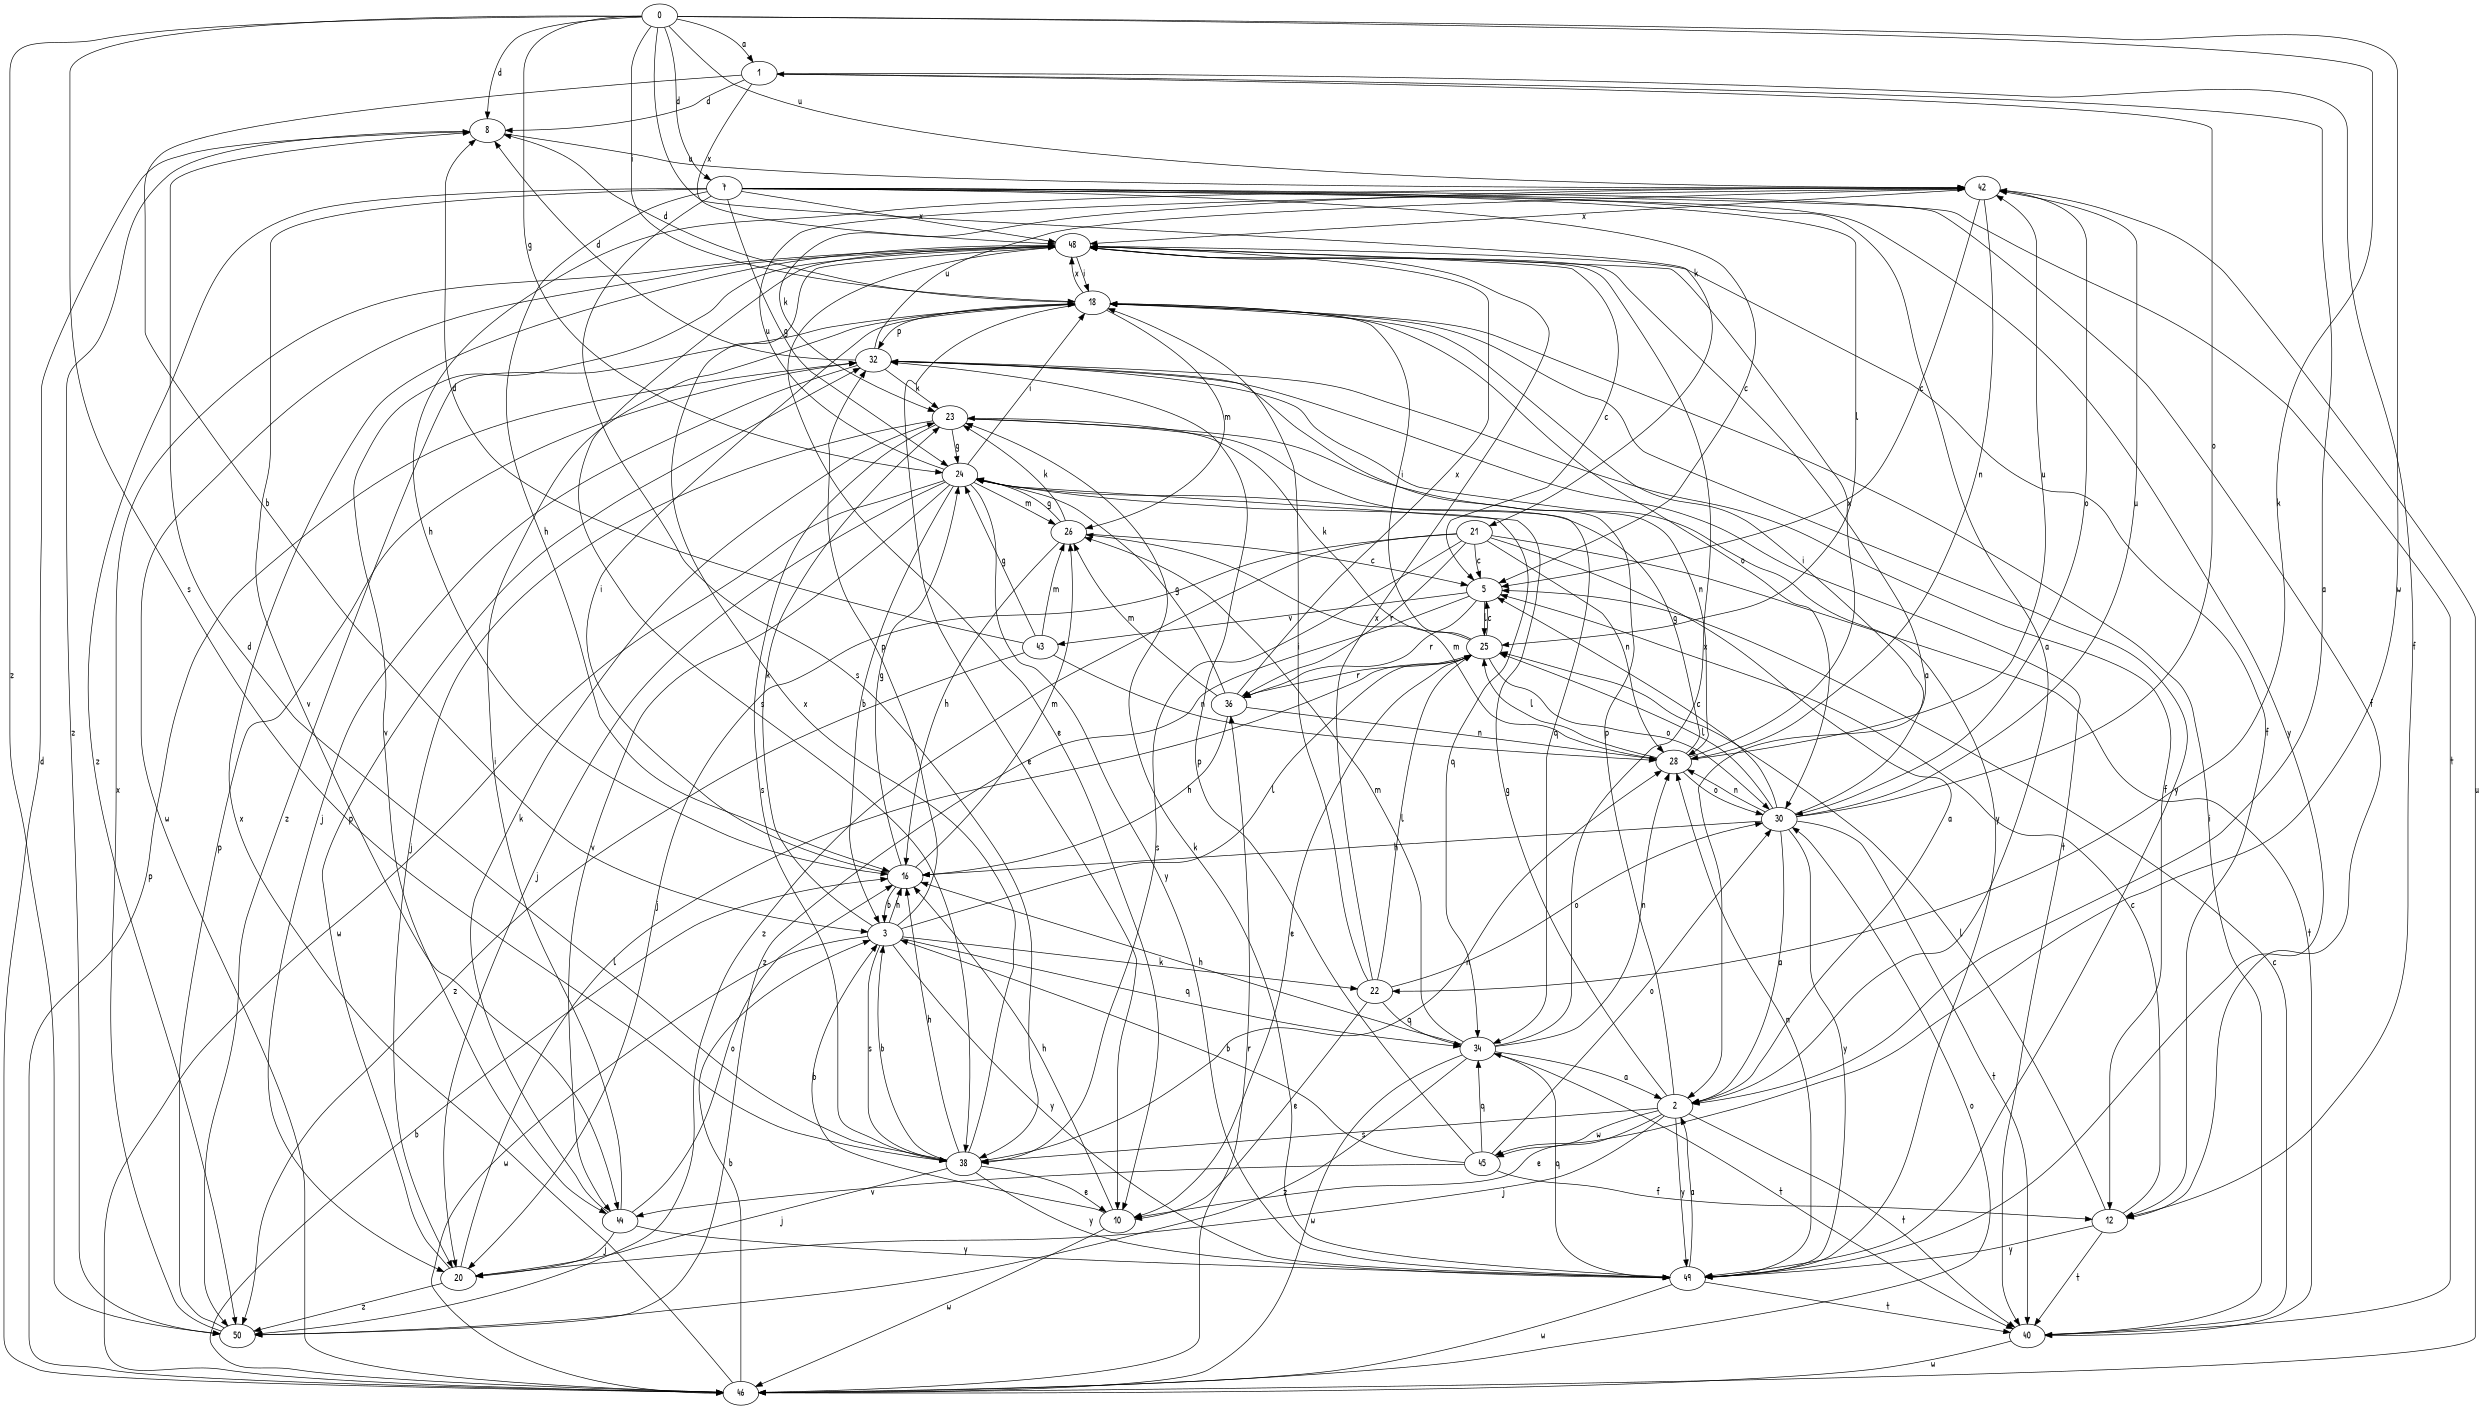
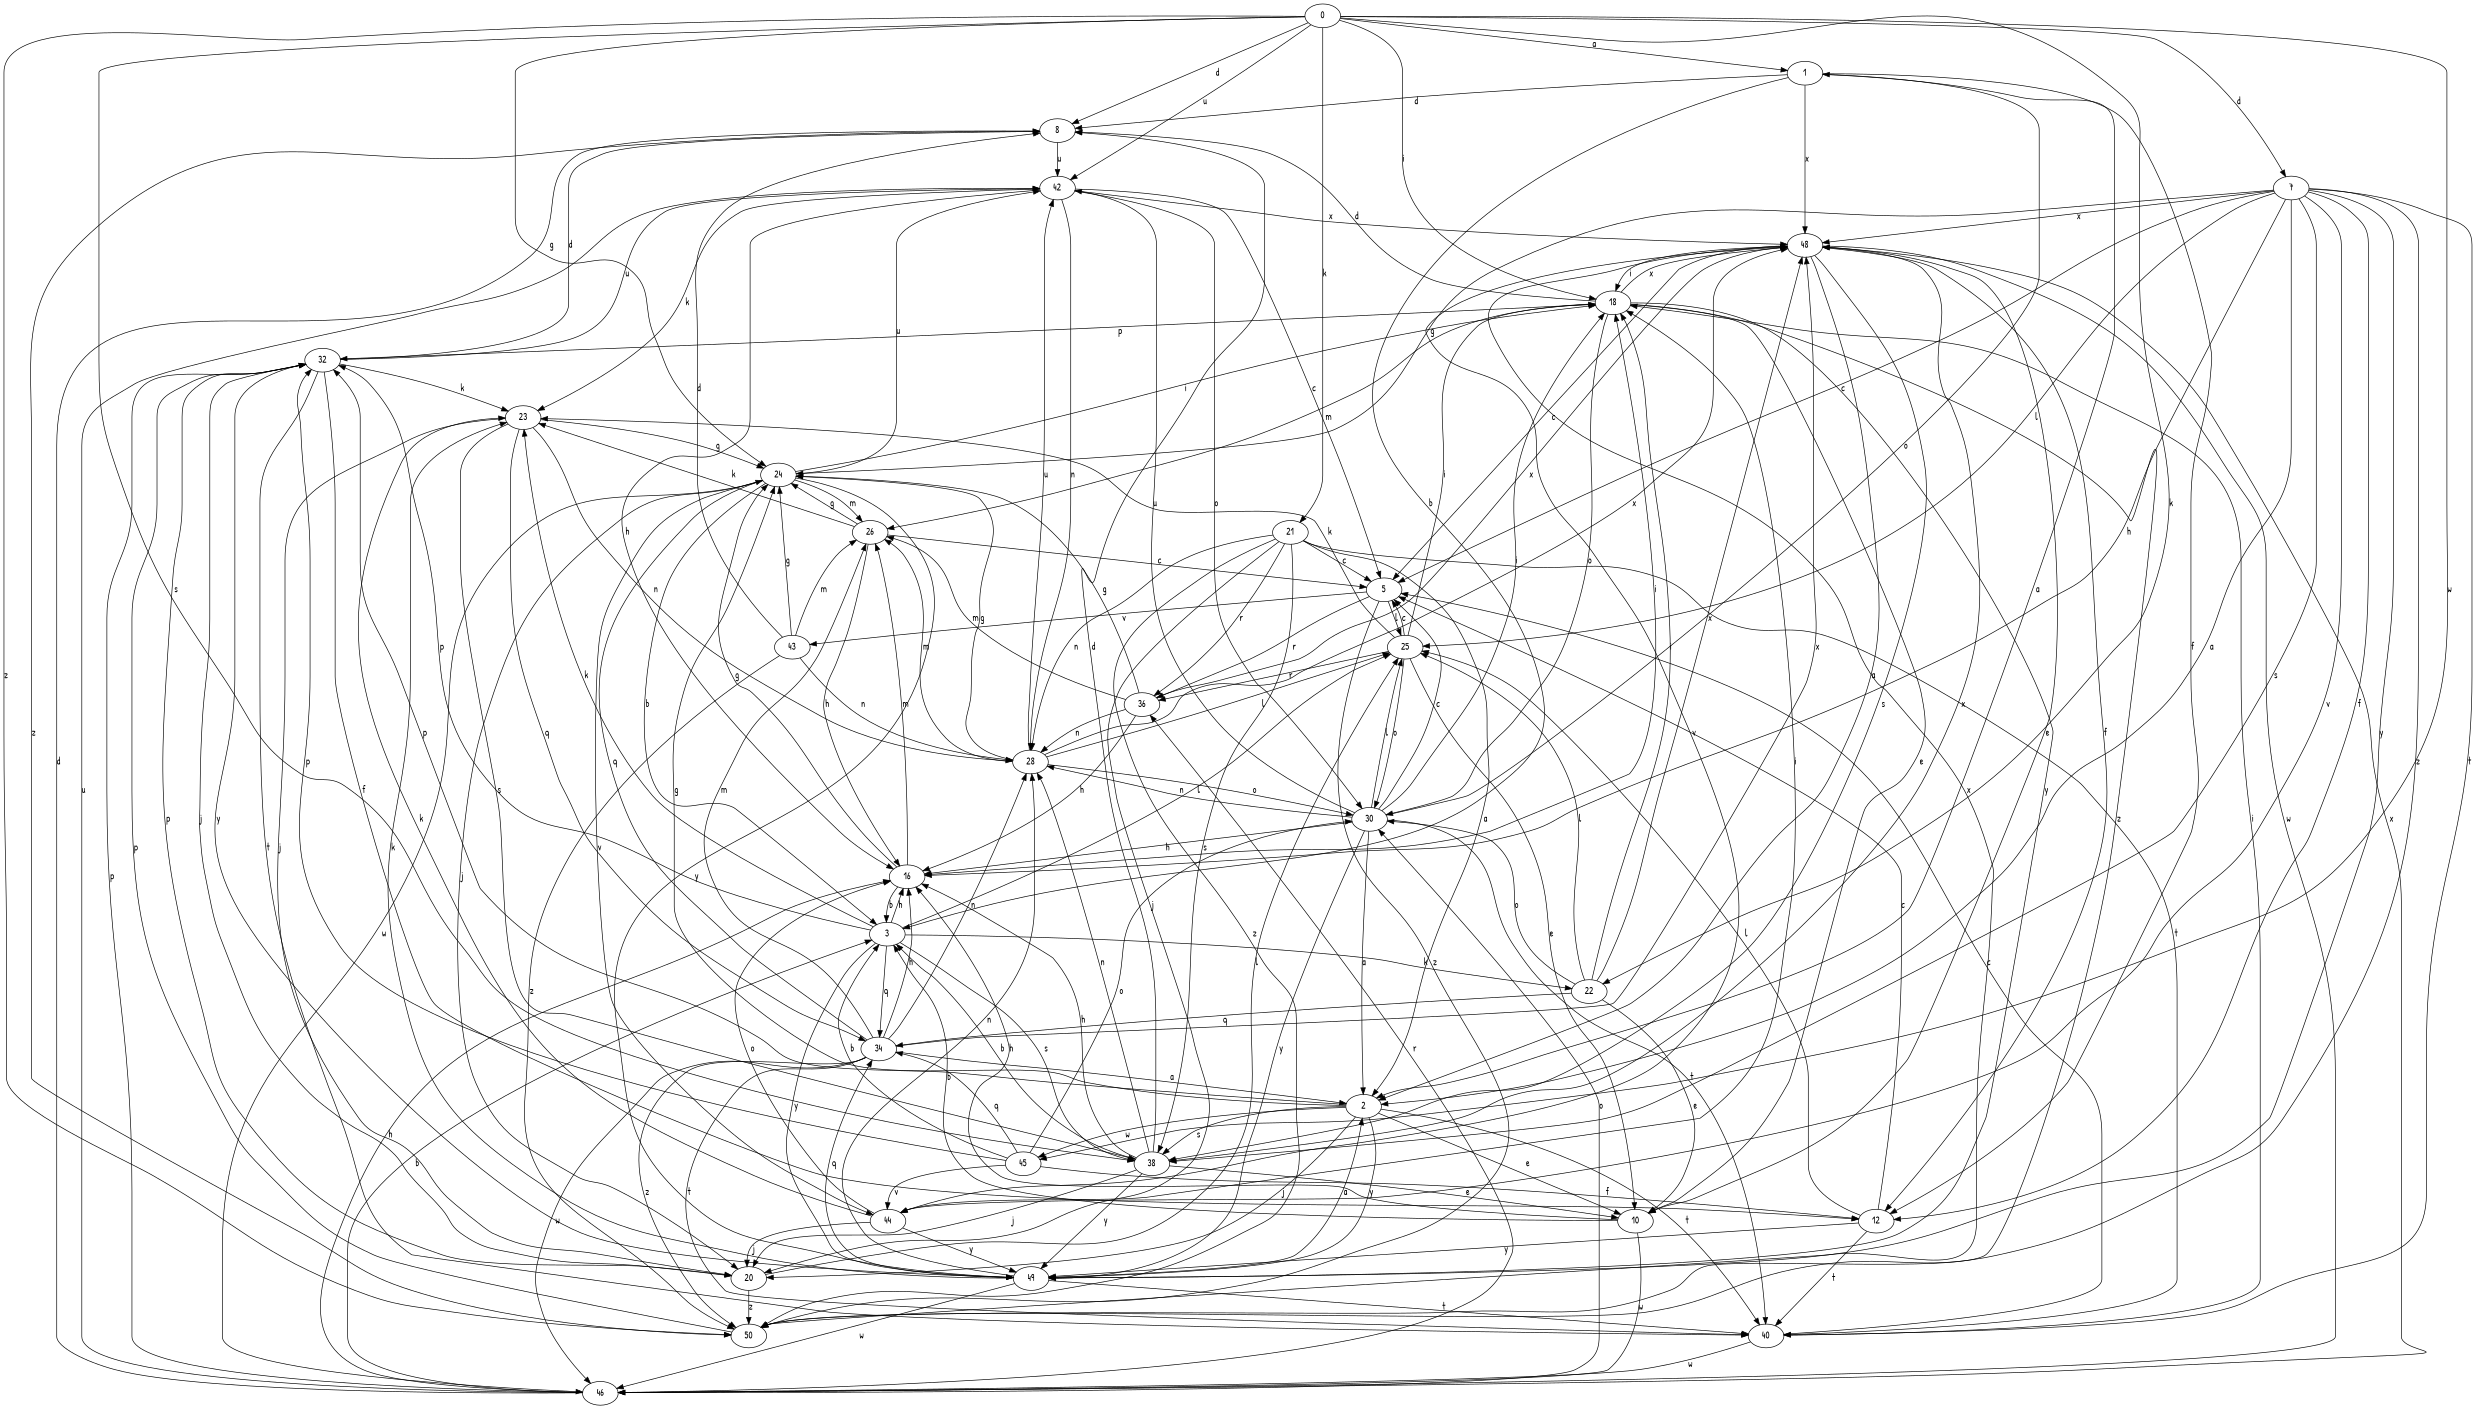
edge "24" -> "34": reversed
edge "46" -> "16": label "b" -> "h"
edge "3" -> "46": removed, label "w"
